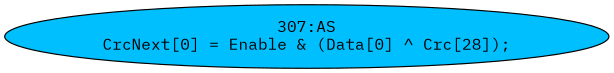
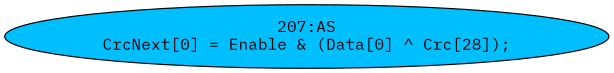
node "307:AS CrcNext[0] = Enable & (Data[0] ^ Crc[28]);": label "307:AS CrcNext[0] = Enable & (Data[0] ^ Crc[28]);" -> "207:AS CrcNext[0] = Enable & (Data[0] ^ Crc[28]);"
